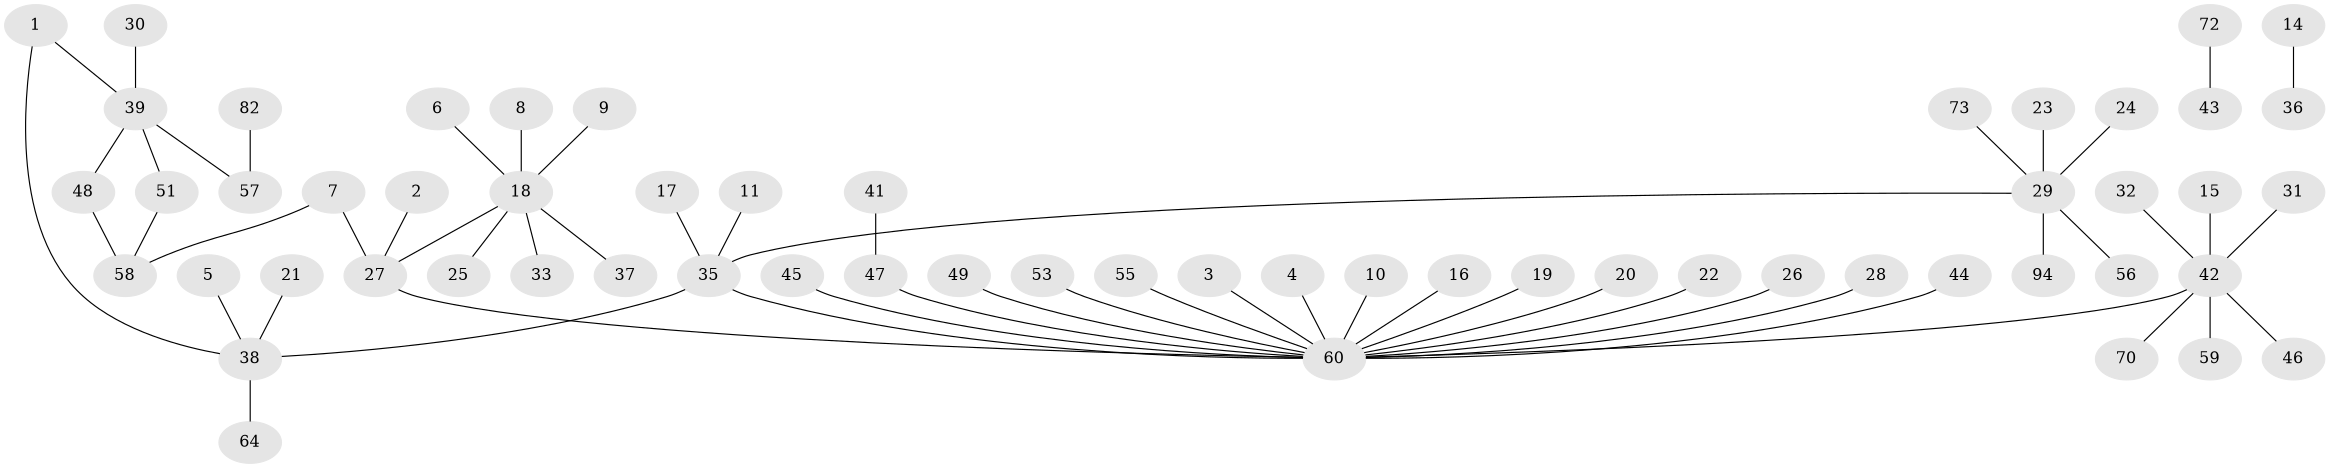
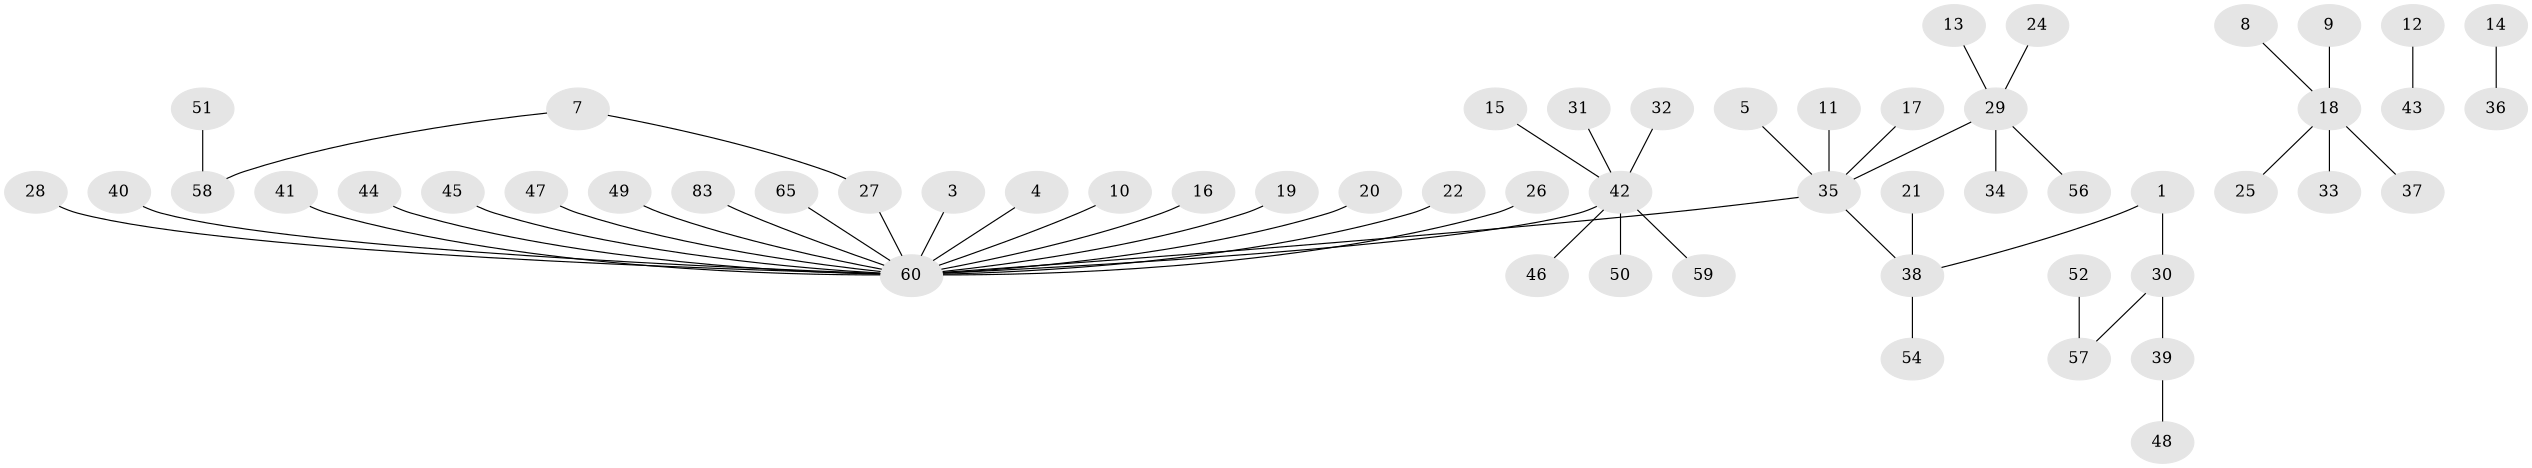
node "72": label "72" -> "12"
edge "1" -- "39": now "1" -- "30"
node "82": label "82" -> "52"
node "6": removed
node "73": label "73" -> "13"
node "23": removed
edge "39" -- "51": removed
edge "39" -- "57": now "30" -- "57"
node "40": added
node "2": removed
edge "48" -- "58": removed
edge "18" -- "27": removed
edge "41" -- "47": now "41" -- "60"
node "53": label "53" -> "83"
node "55": label "55" -> "65"
node "94": label "94" -> "34"
edge "5" -- "38": now "5" -- "35"
node "70": label "70" -> "50"
node "64": label "64" -> "54"
